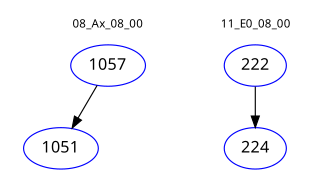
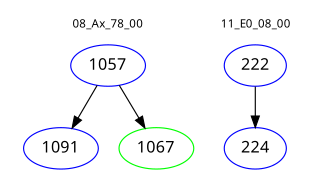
cluster "08_Ax_08_00": label "08_Ax_08_00" -> "08_Ax_78_00"
node "1051": label "1051" -> "1091"
node "1067": added
